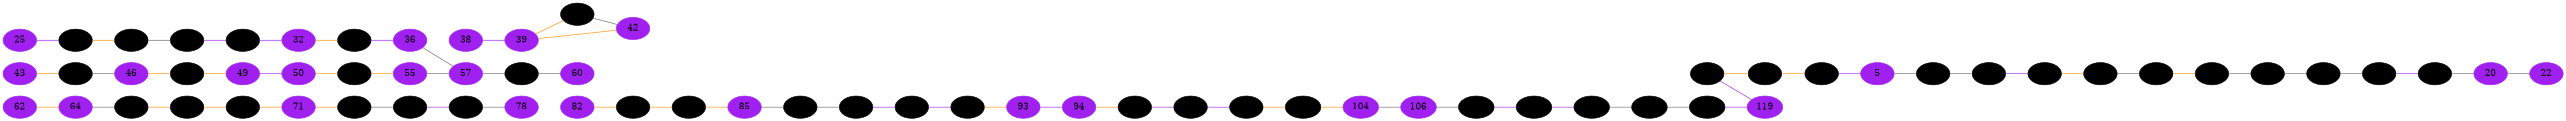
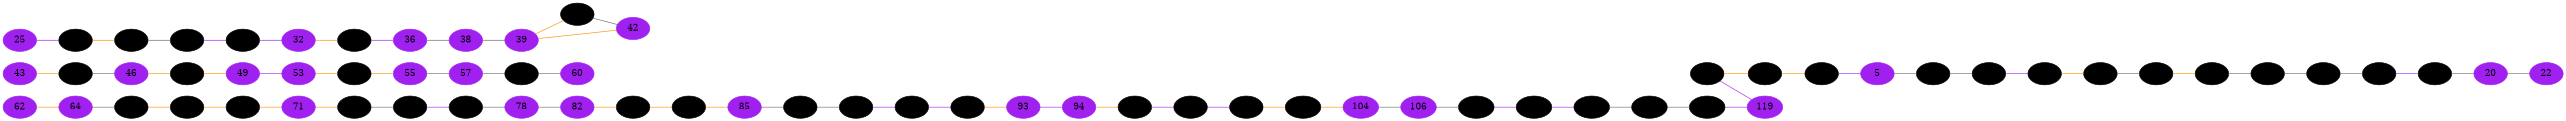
edge "38" -- "39": color purple -> gray40
edge "36" -- "57": now "36" -- "38"
node "50": label "50" -> "53"
edge "78" -- "82": added
